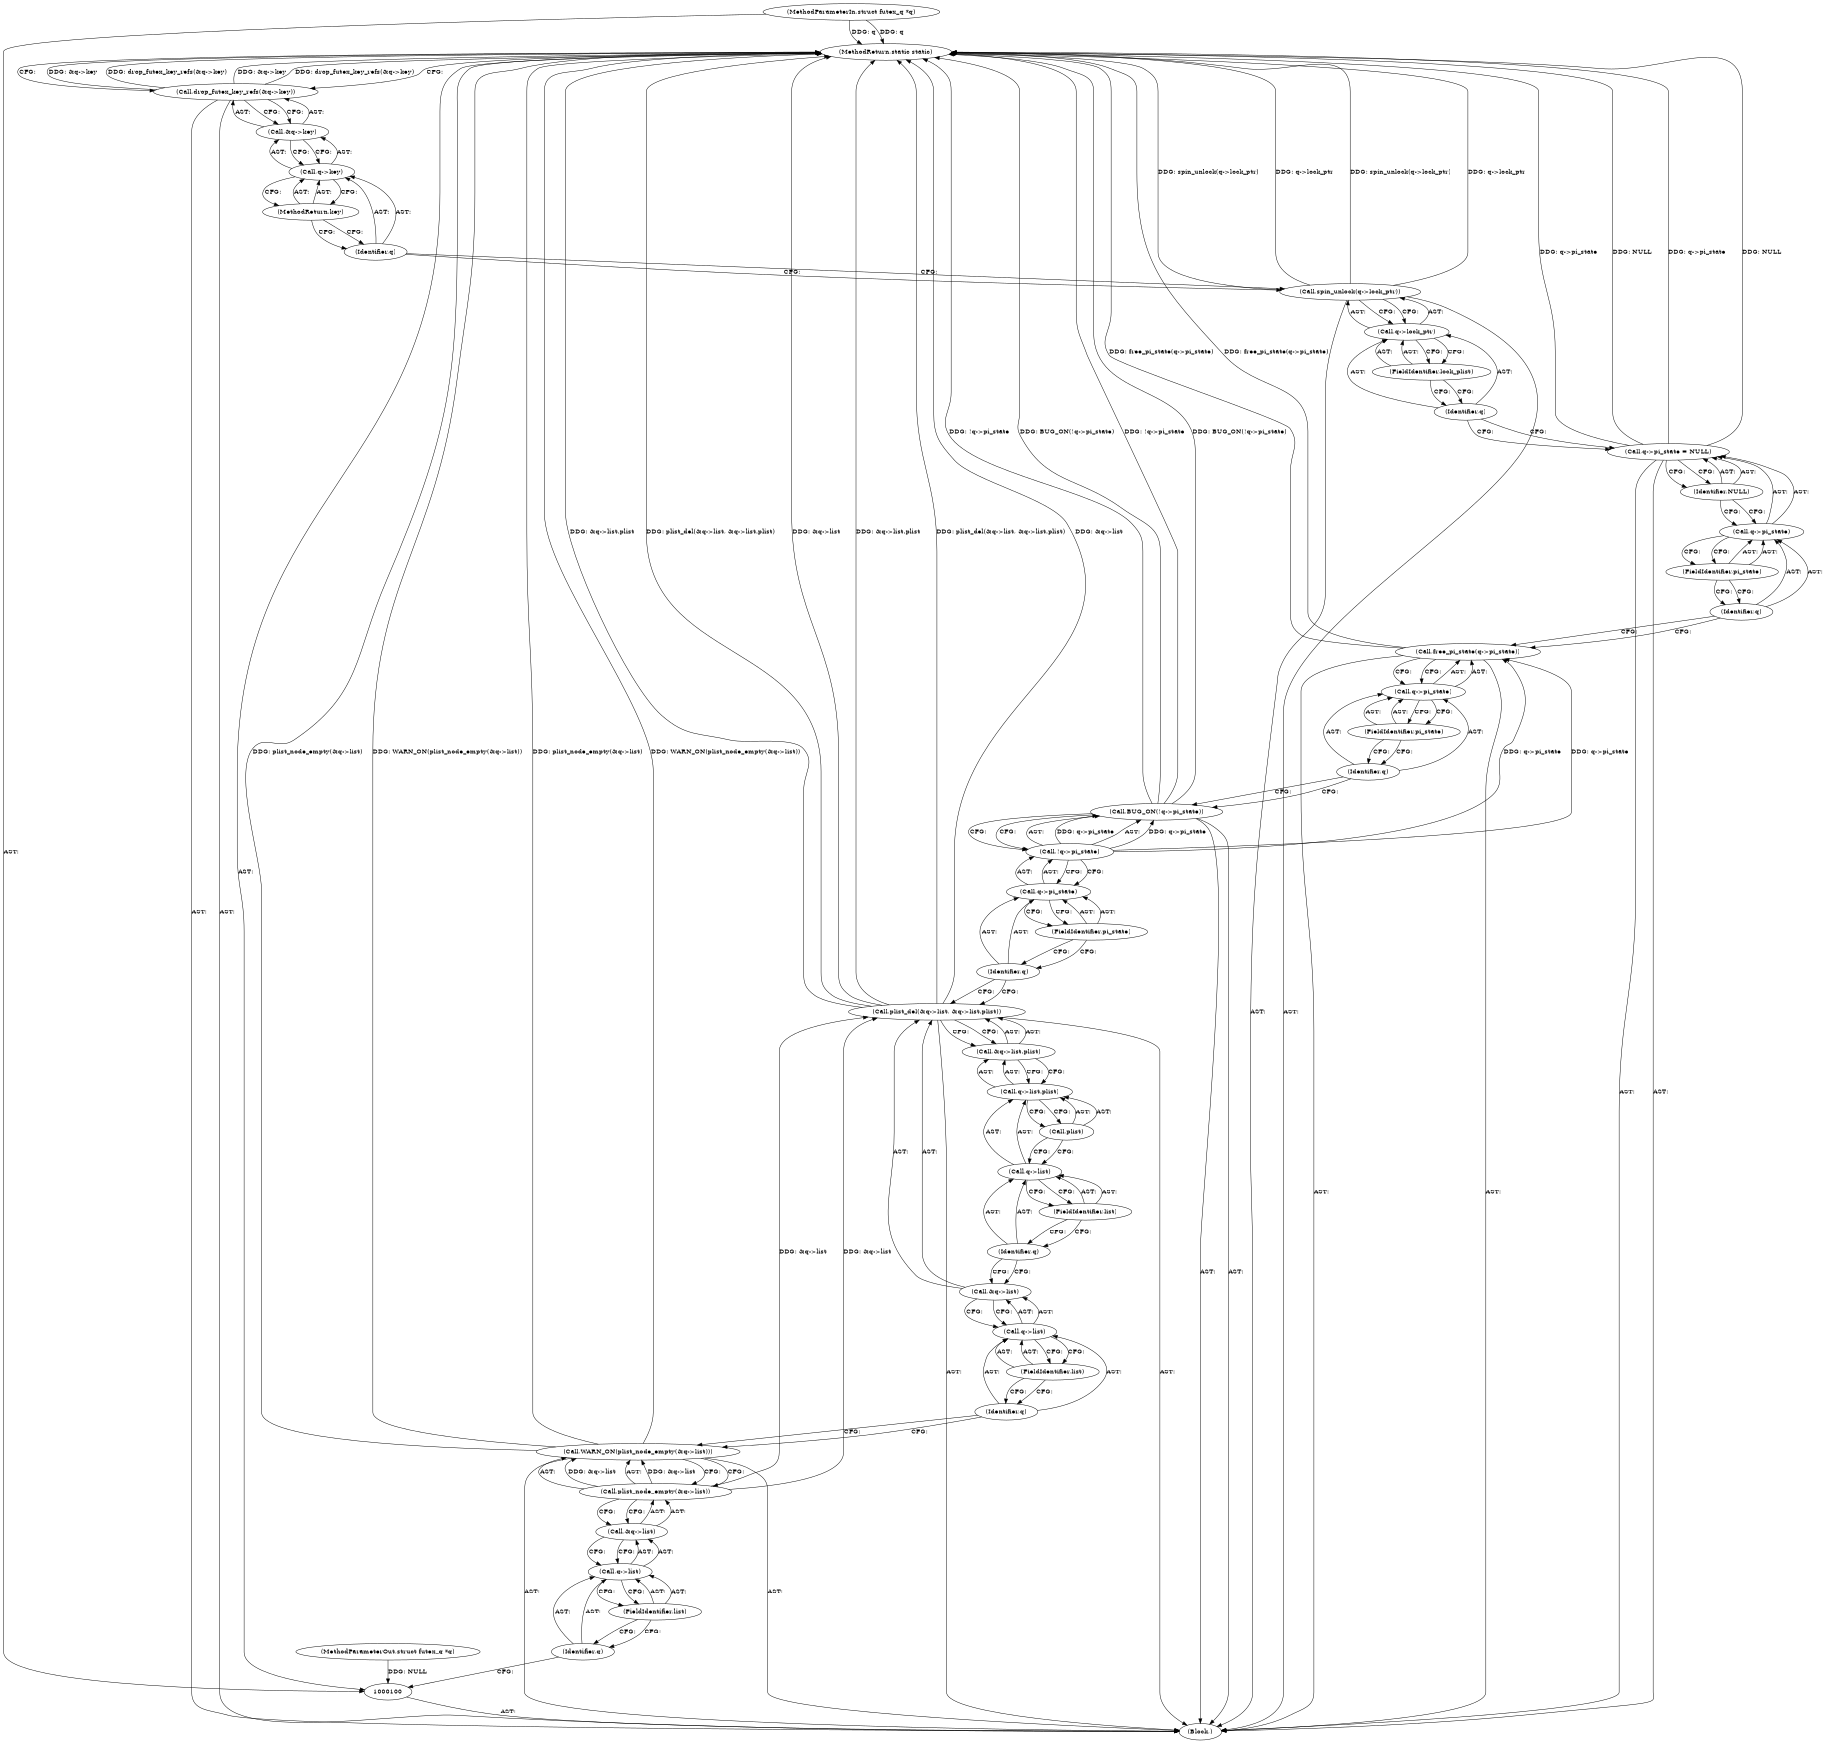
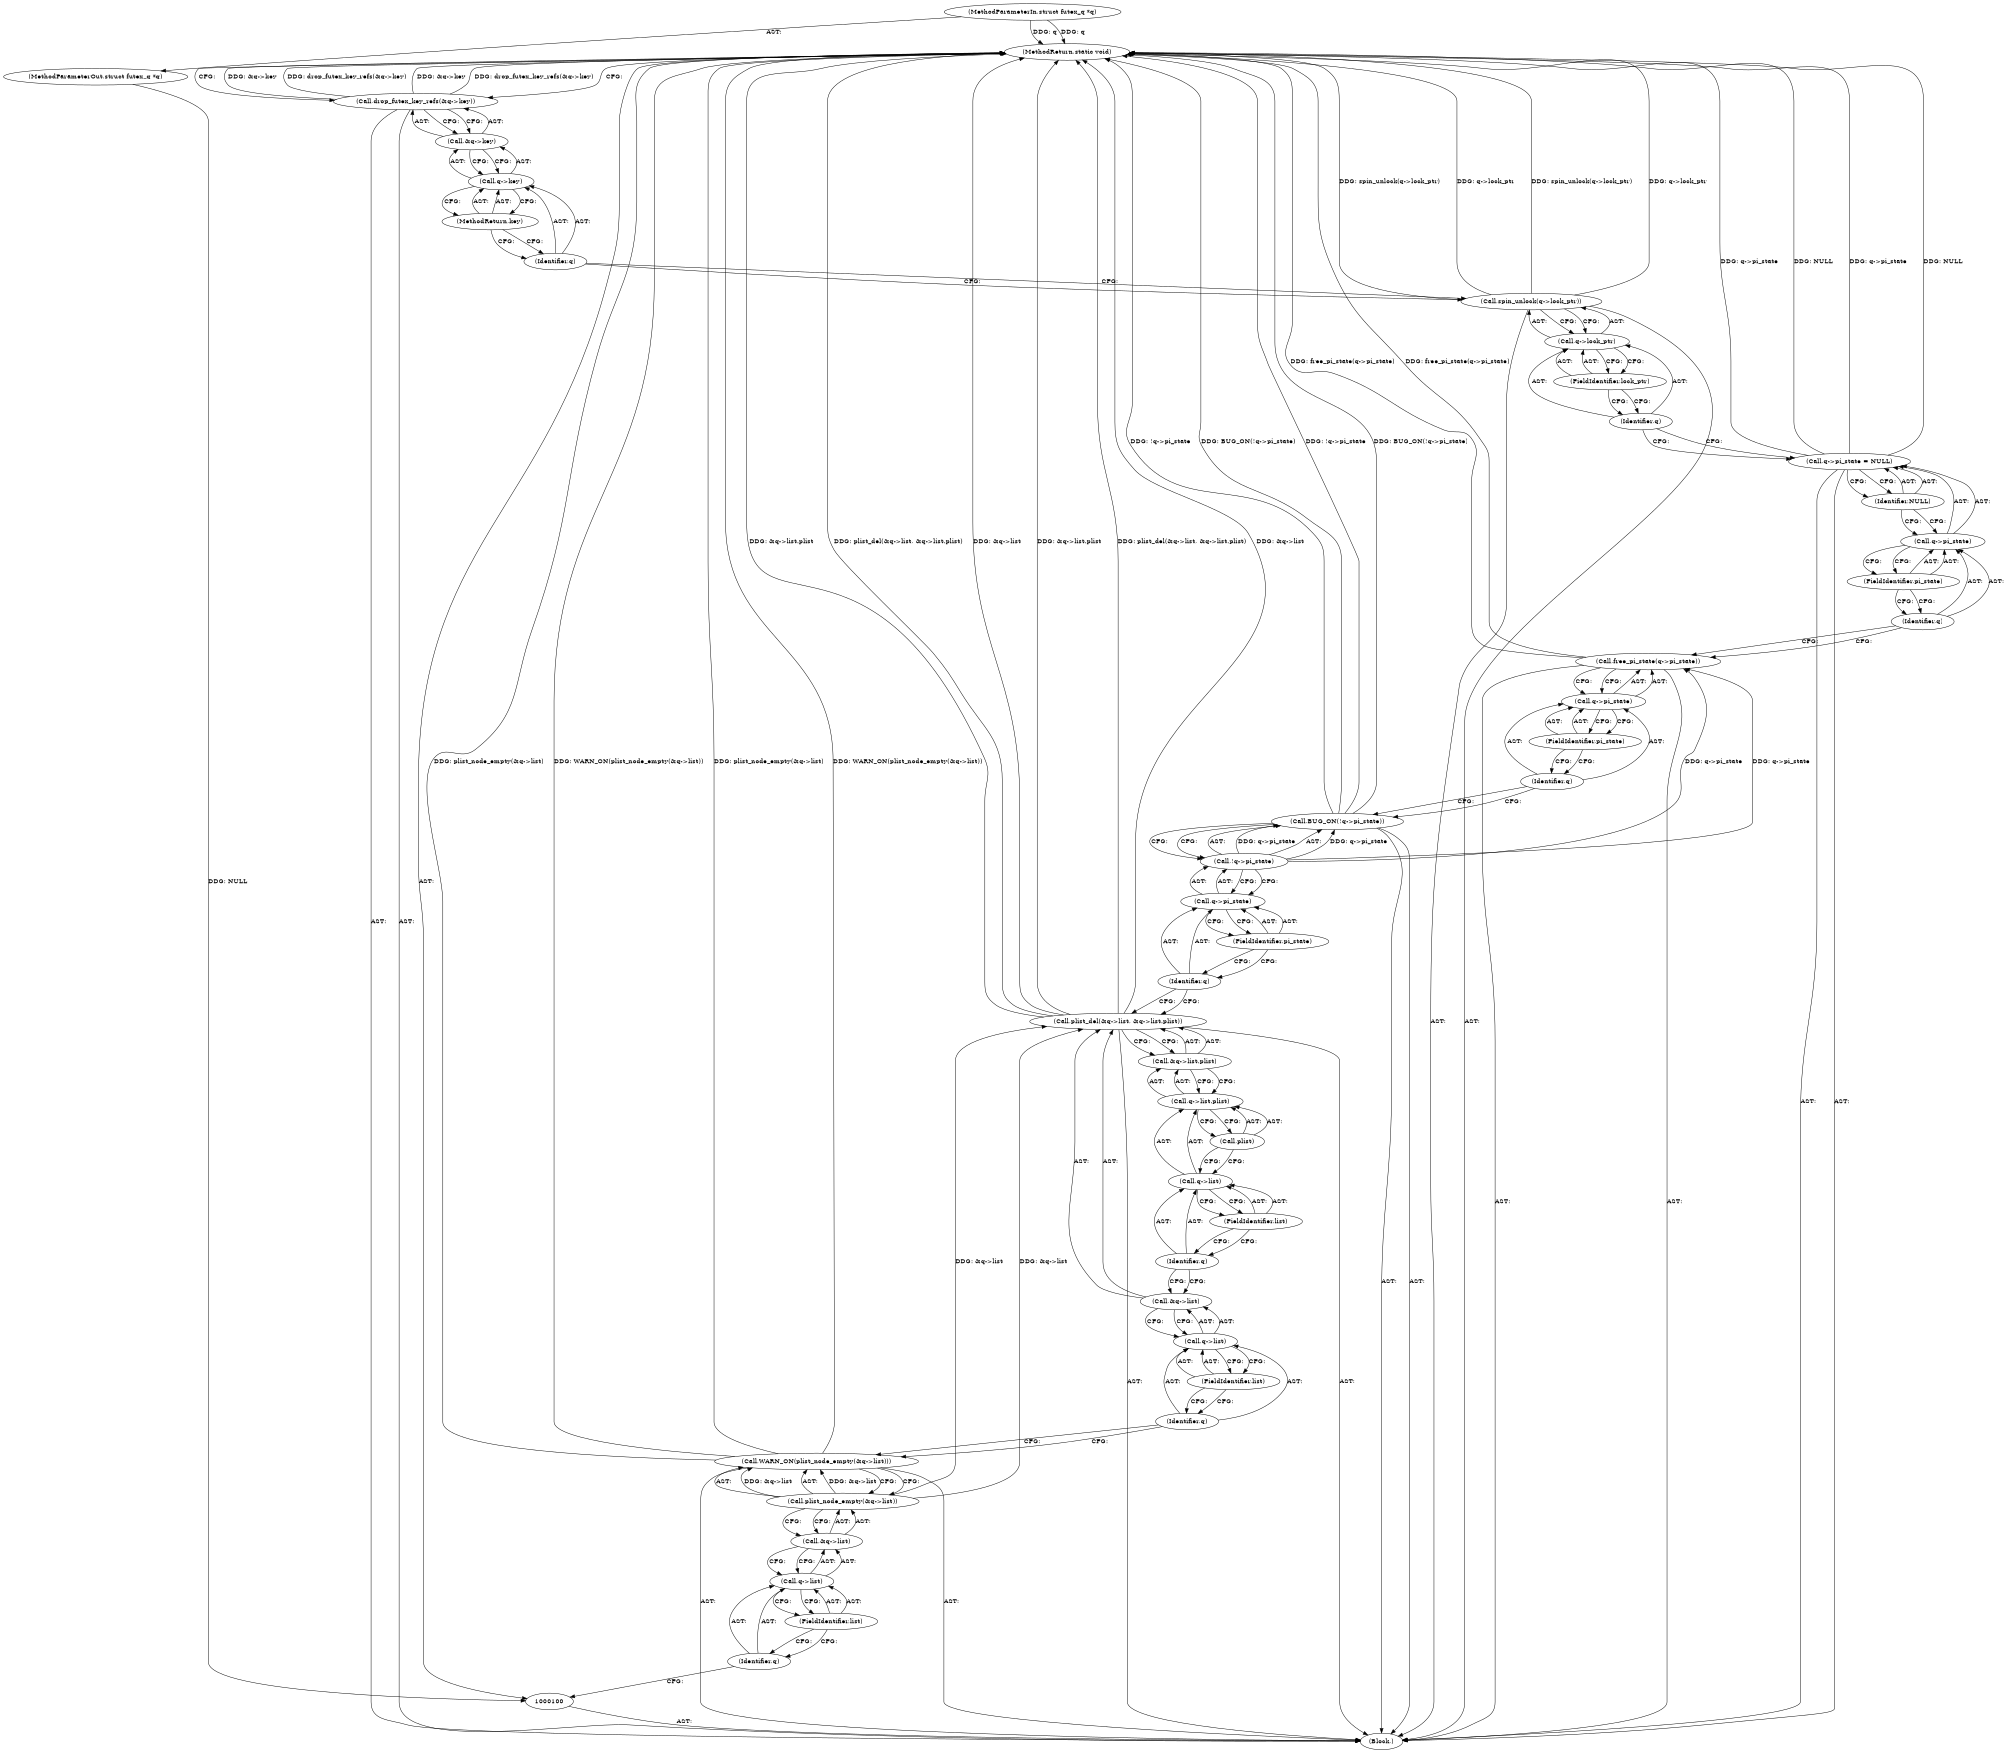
node "(MethodReturn,static static)": label "(MethodReturn,static static)" -> "(MethodReturn,static void)"
node "(FieldIdentifier,lock_plist)": label "(FieldIdentifier,lock_plist)" -> "(FieldIdentifier,lock_ptr)"
edge "(MethodParameterIn,struct futex_q *q)" -> "1000100": now "(MethodParameterIn,struct futex_q *q)" -> "(MethodParameterOut,struct futex_q *q)"
